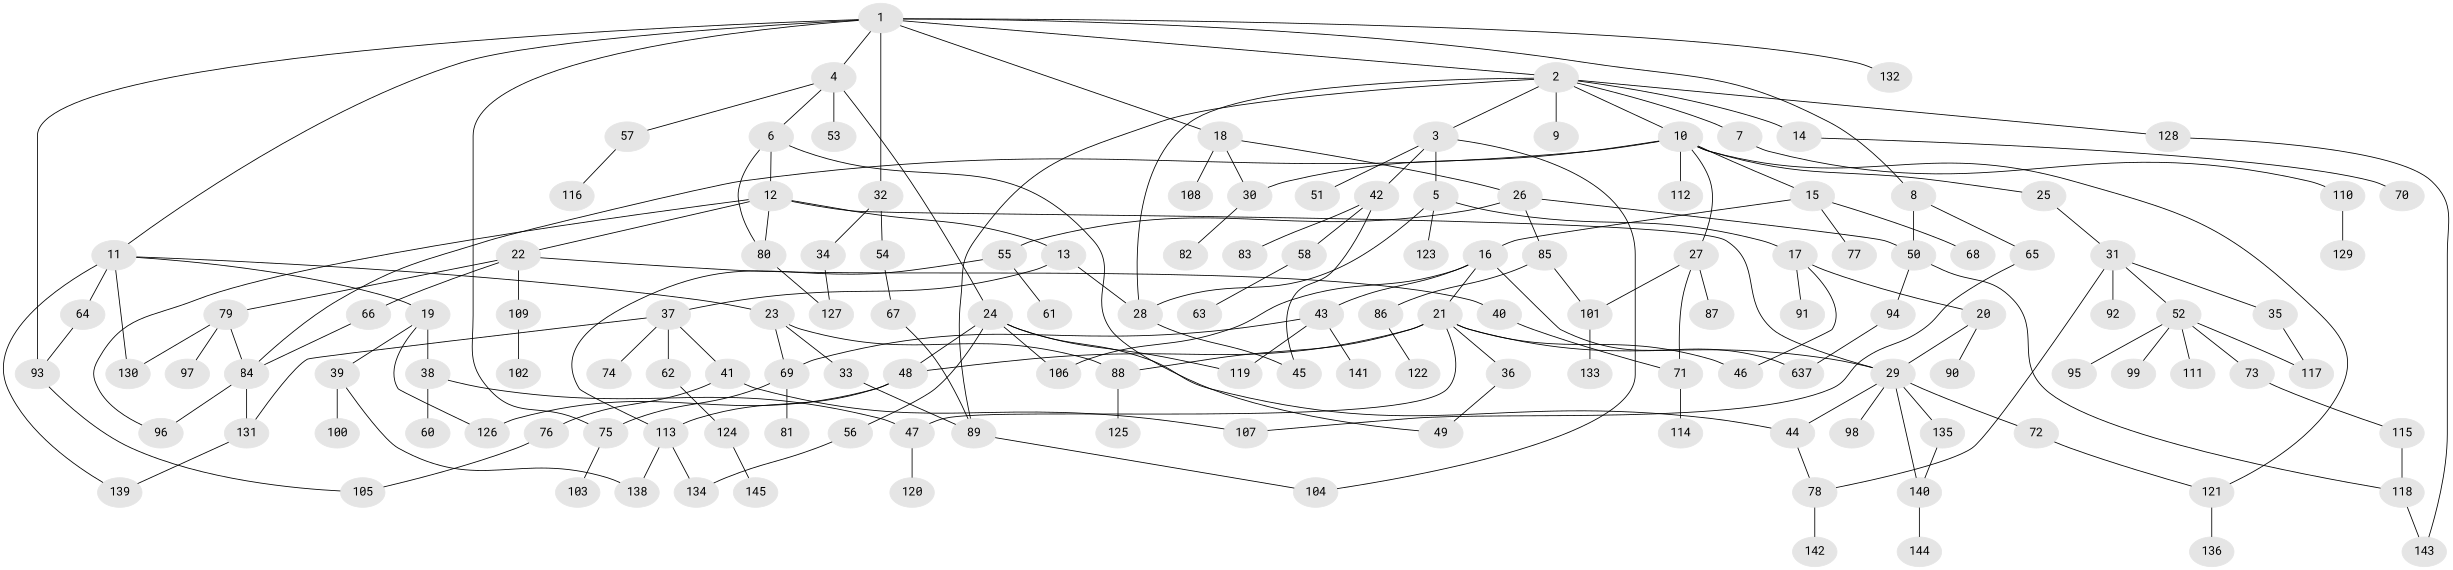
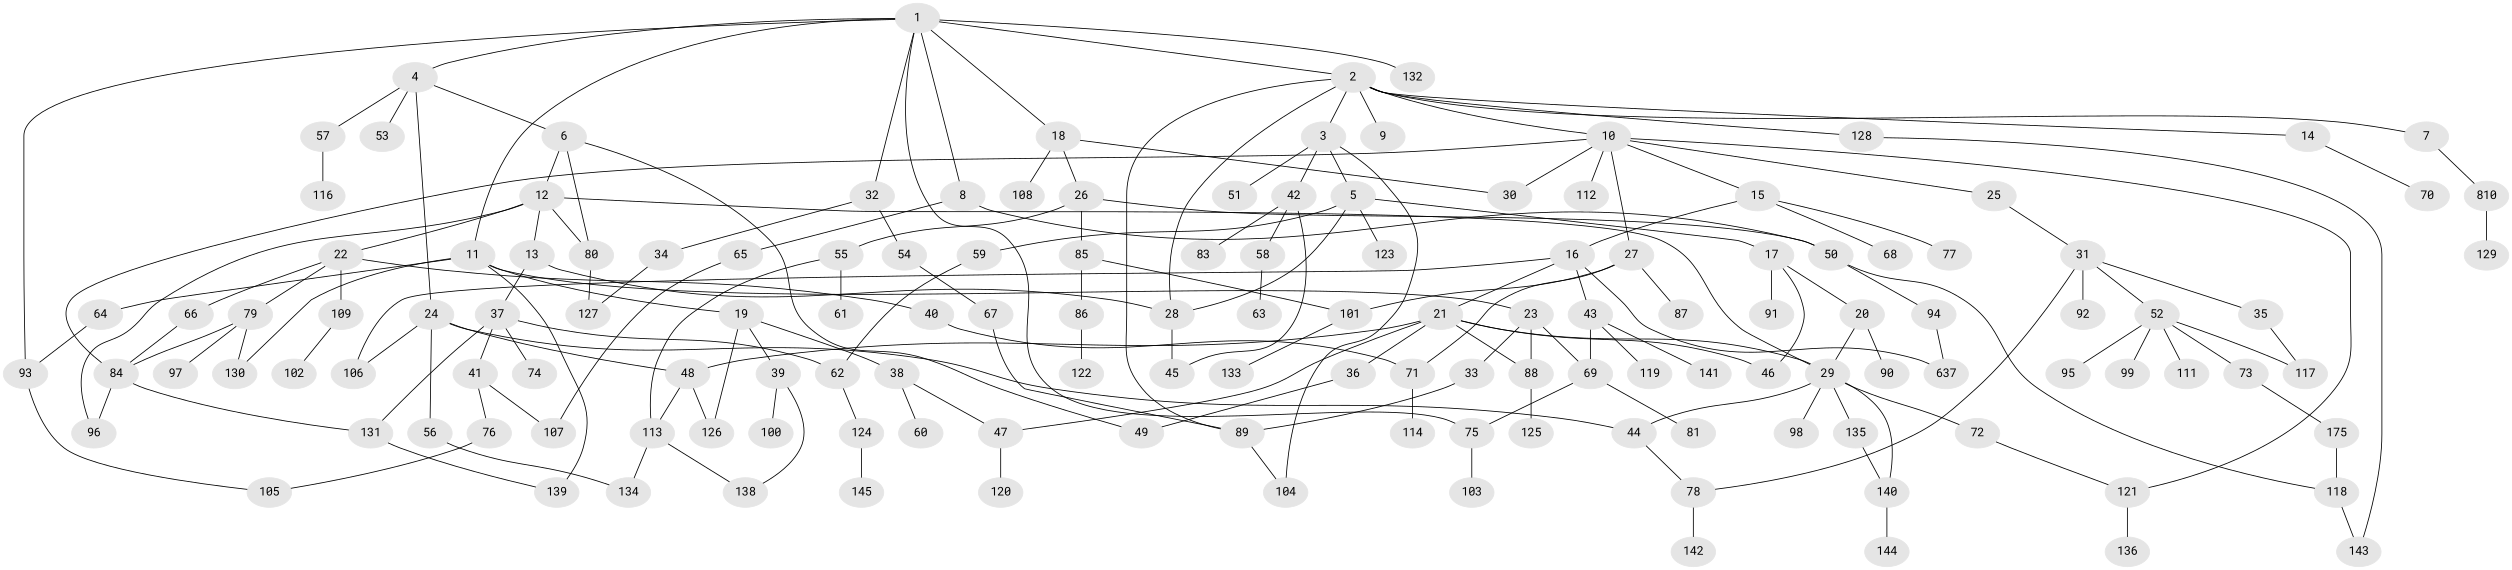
node "110": label "110" -> "810"
node "59": added
node "82": removed
edge "24" -- "119": removed
node "115": label "115" -> "175"
